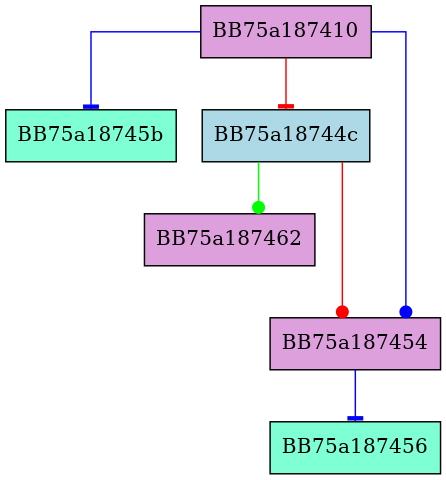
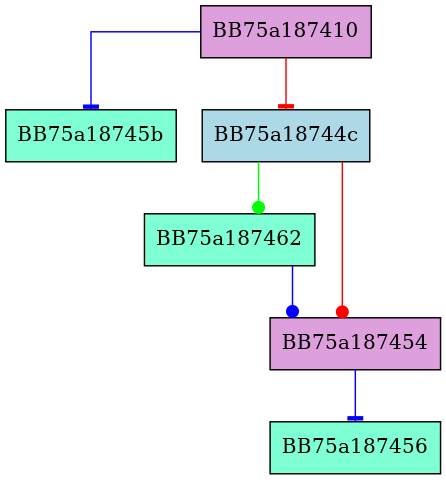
edge "BB75a187410" -> "BB75a187454": now "BB75a187462" -> "BB75a187454"
node "BB75a187462": fillcolor plum -> aquamarine
